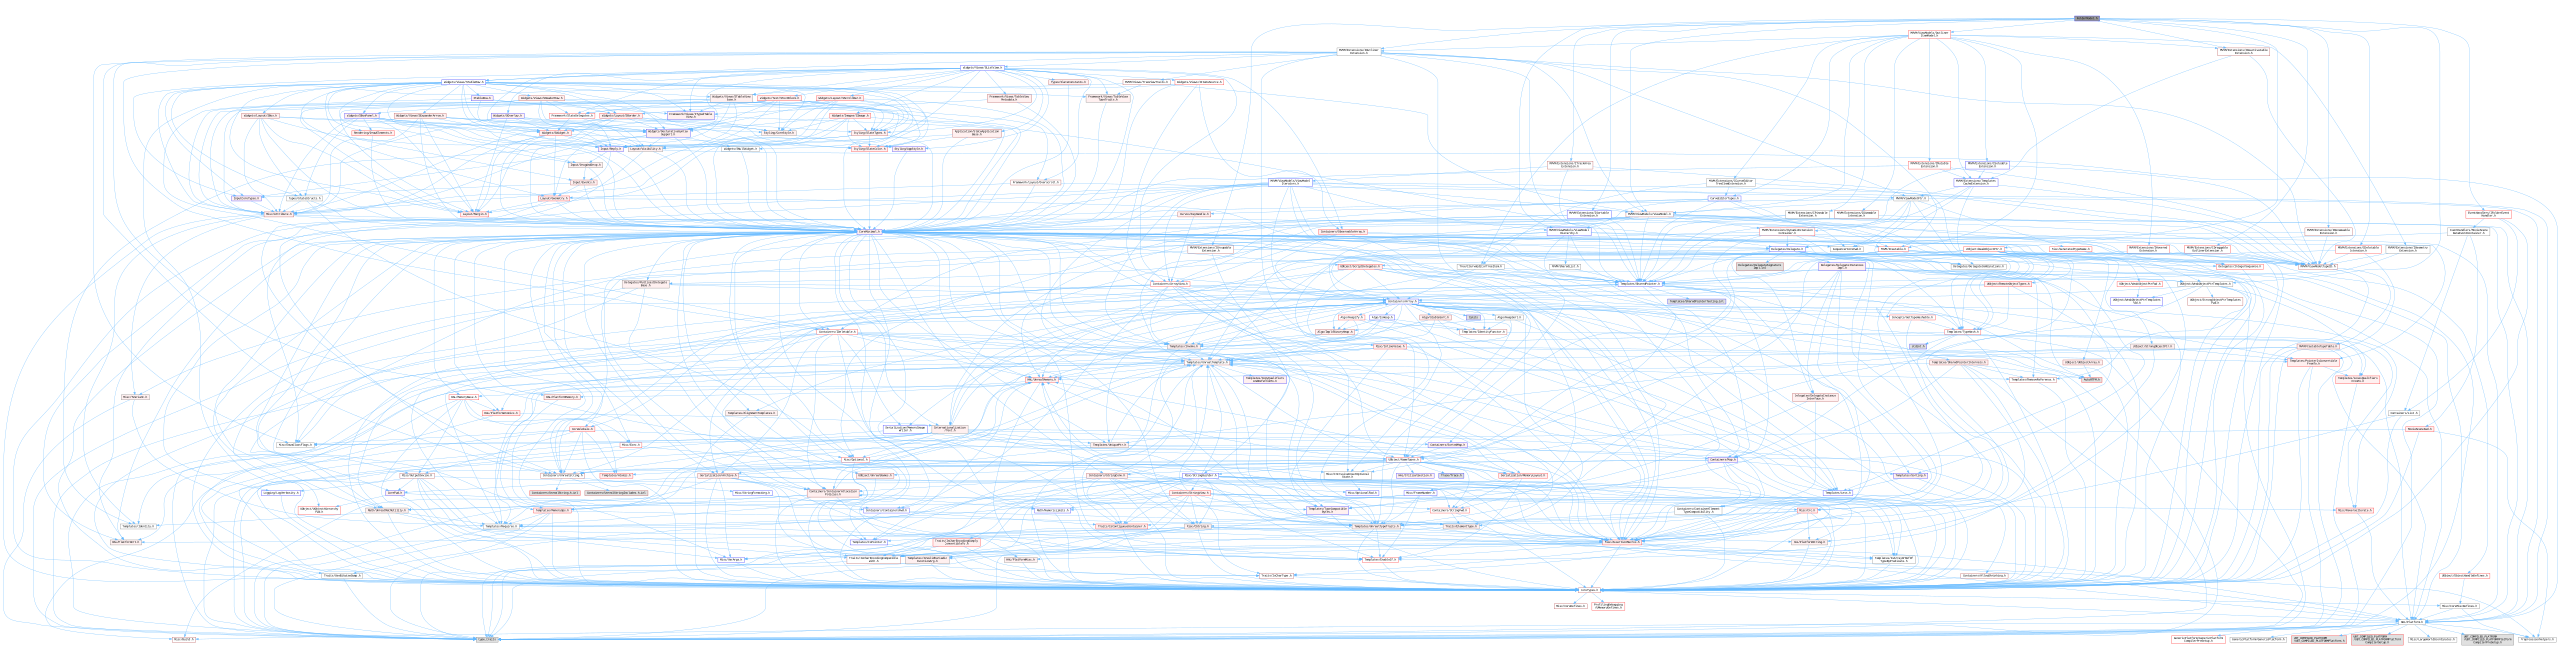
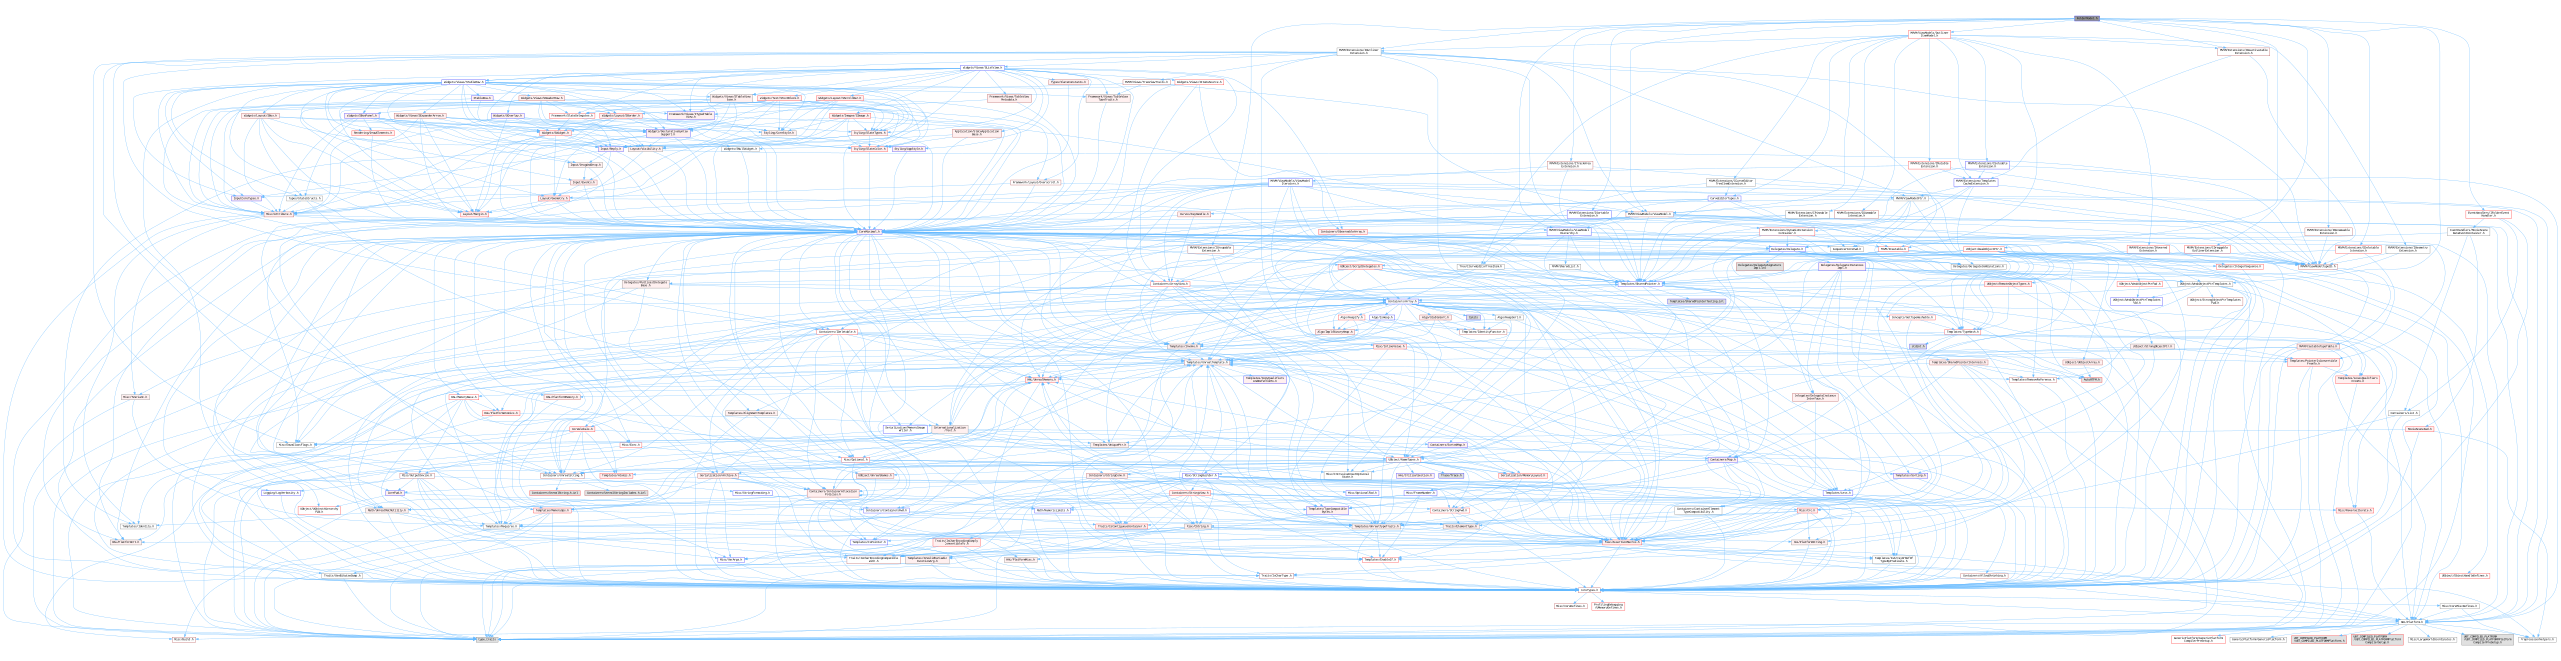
node "Misc/GeneratedTypeName.h": removed
edge "Misc/IntrusiveUnsetOptional State.h" -> "Misc/OptionalFwd.h": removed
edge "UObject/ObjectHandleDefines.h" -> "Misc/CoreMiscDefines.h": removed
